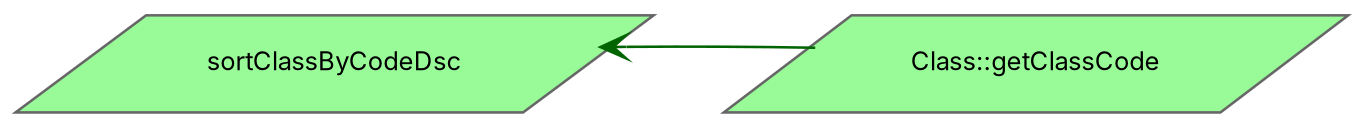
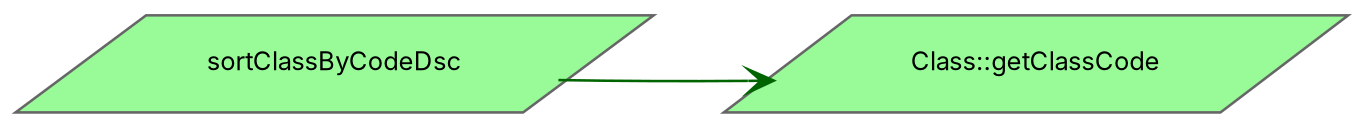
edge "Class::getClassCode" -> "sortClassByCodeDsc": reversed
